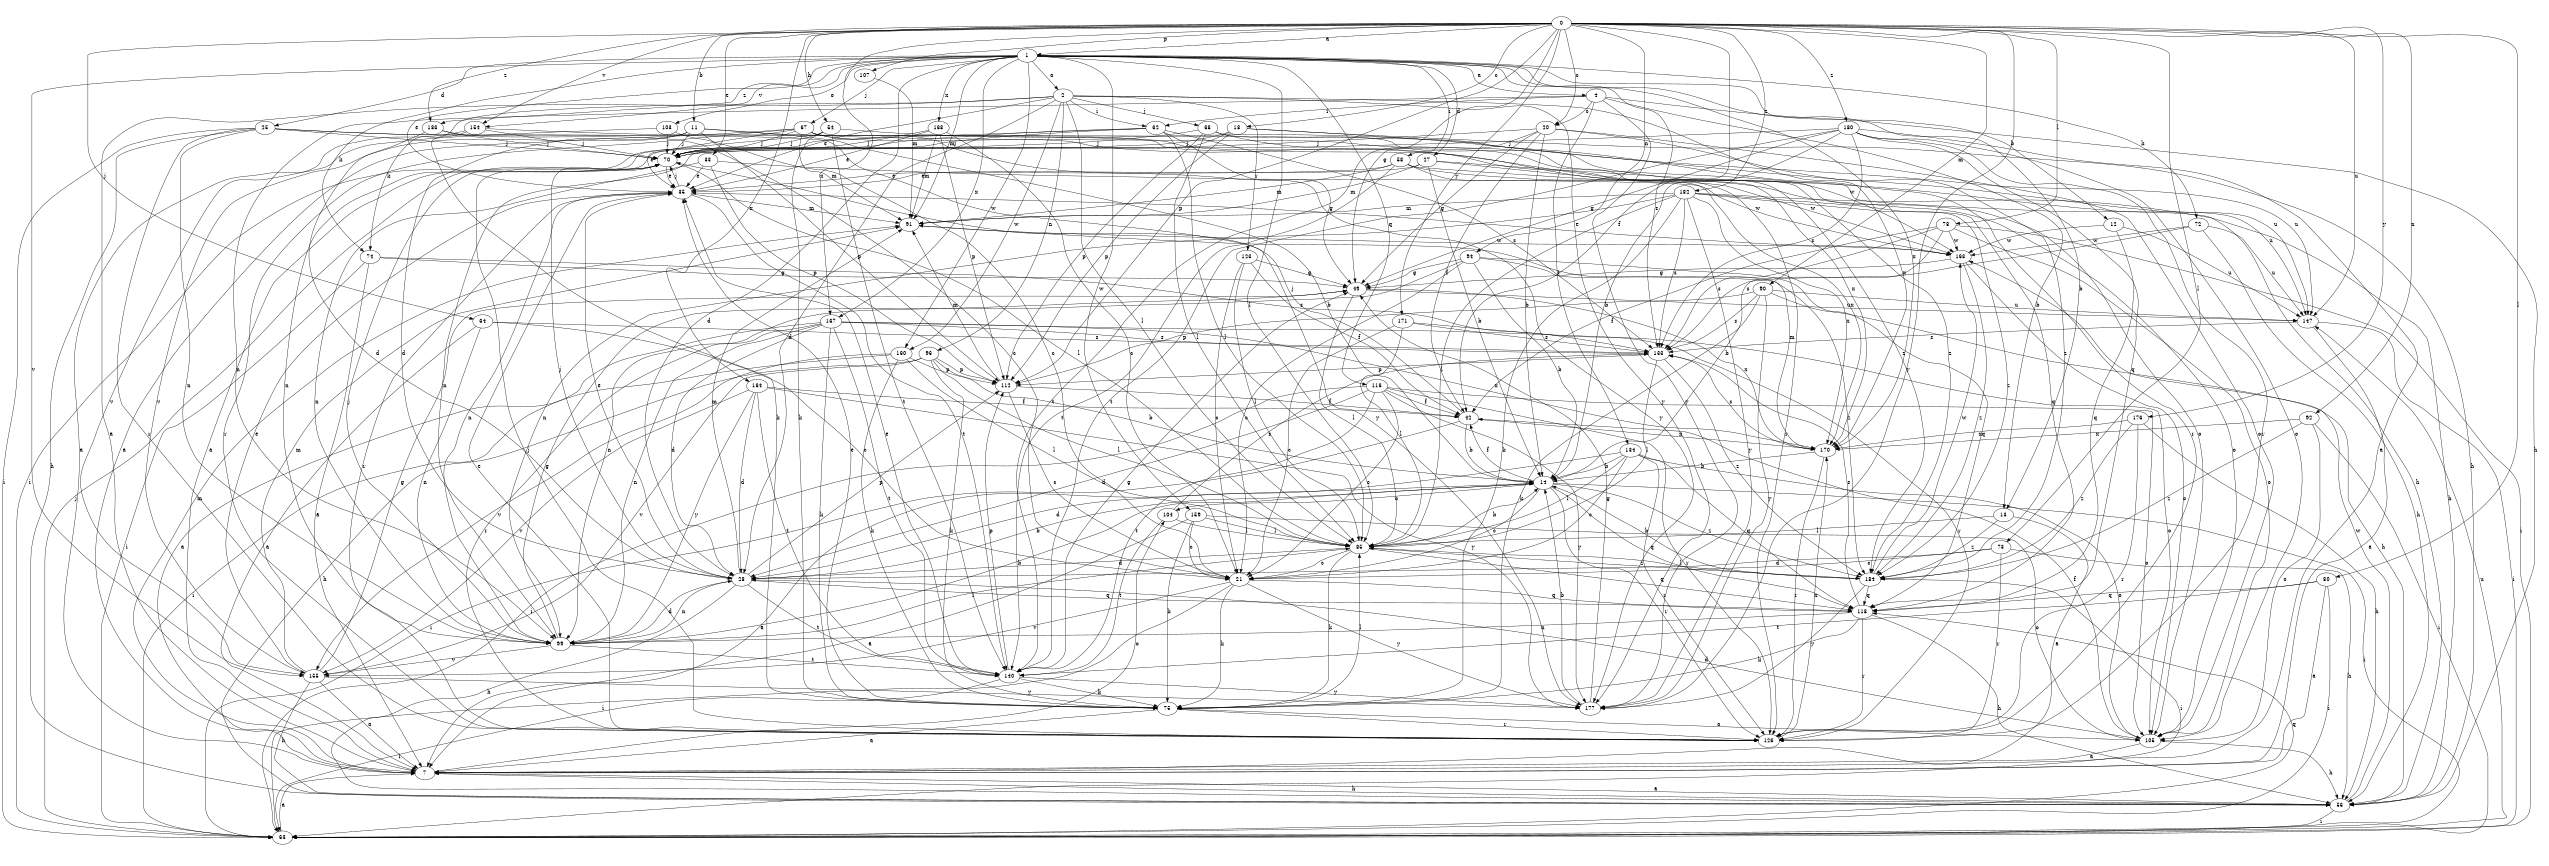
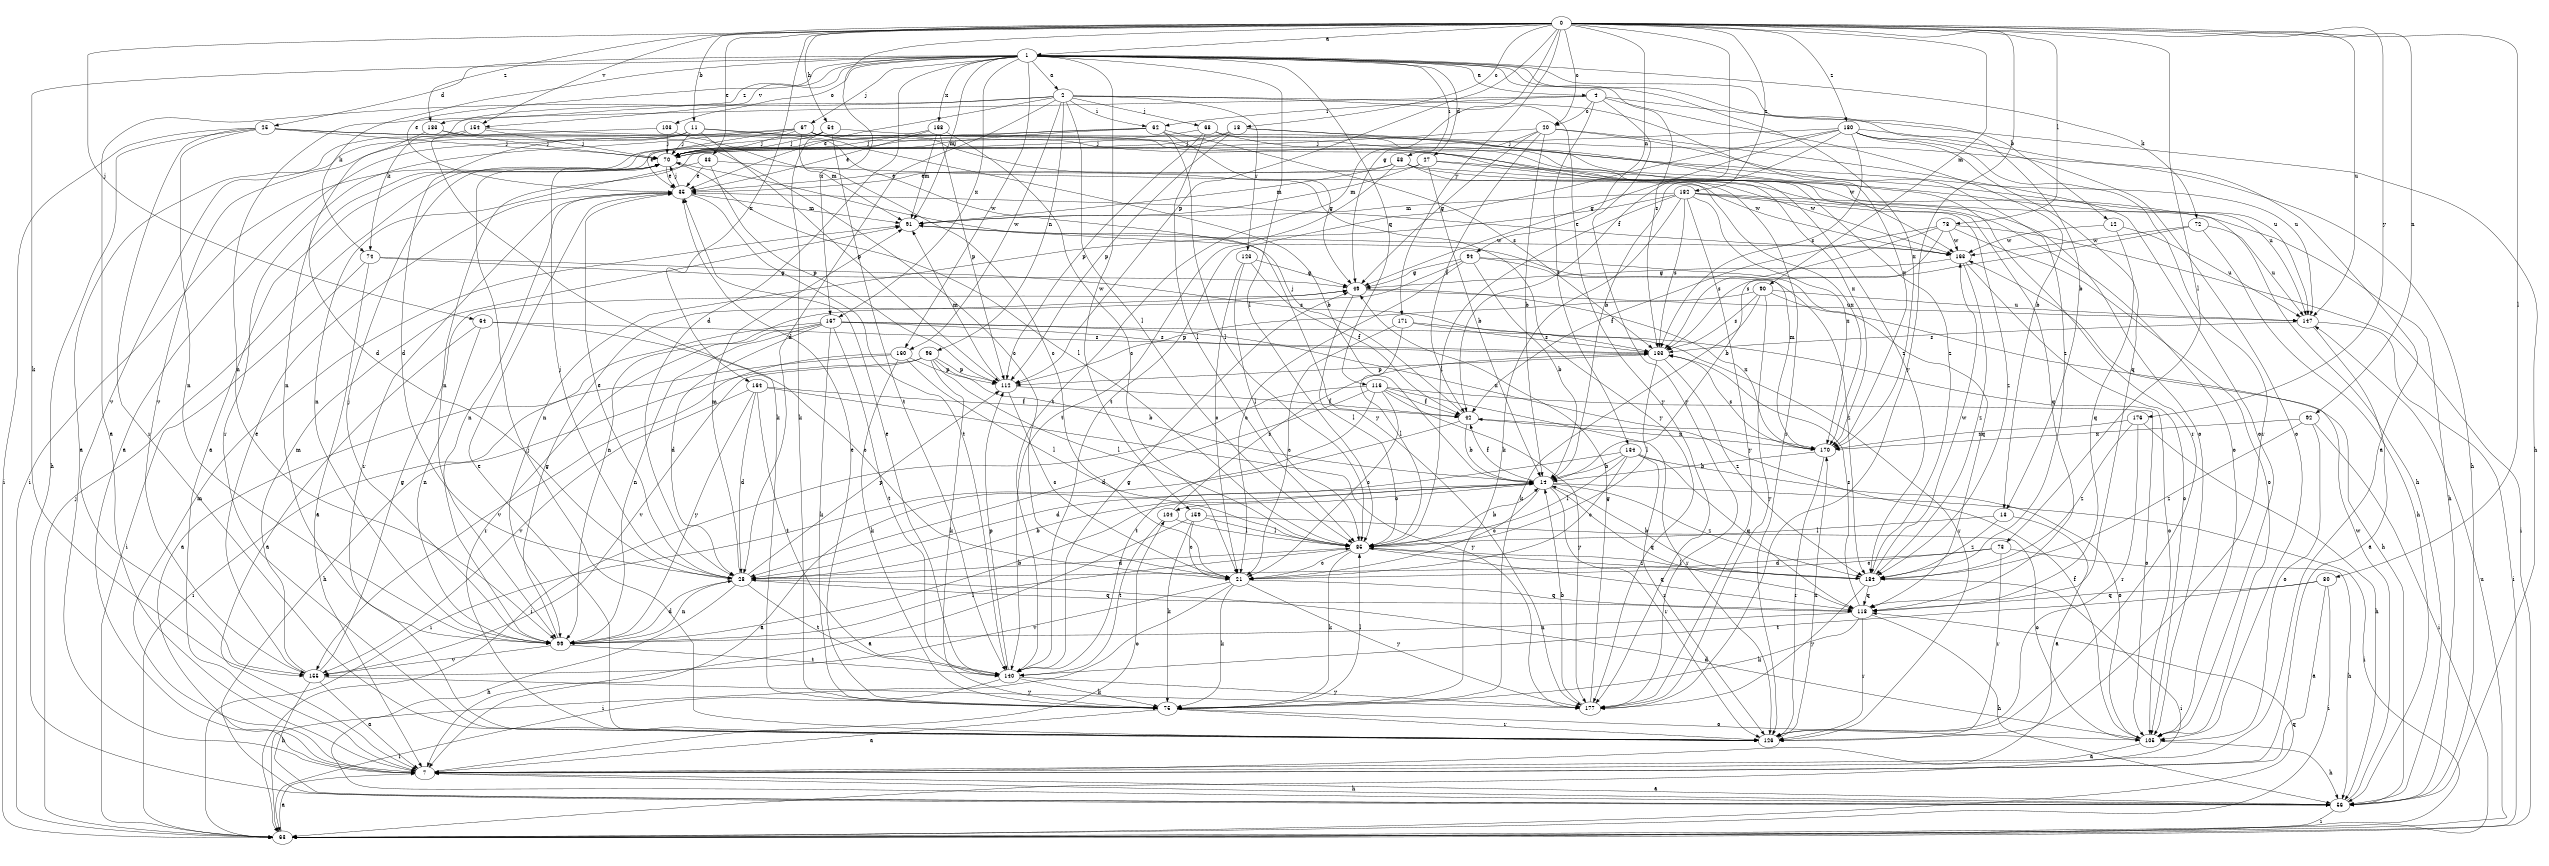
node "107": removed
edge "1" -> "155": label "v" -> "k"
